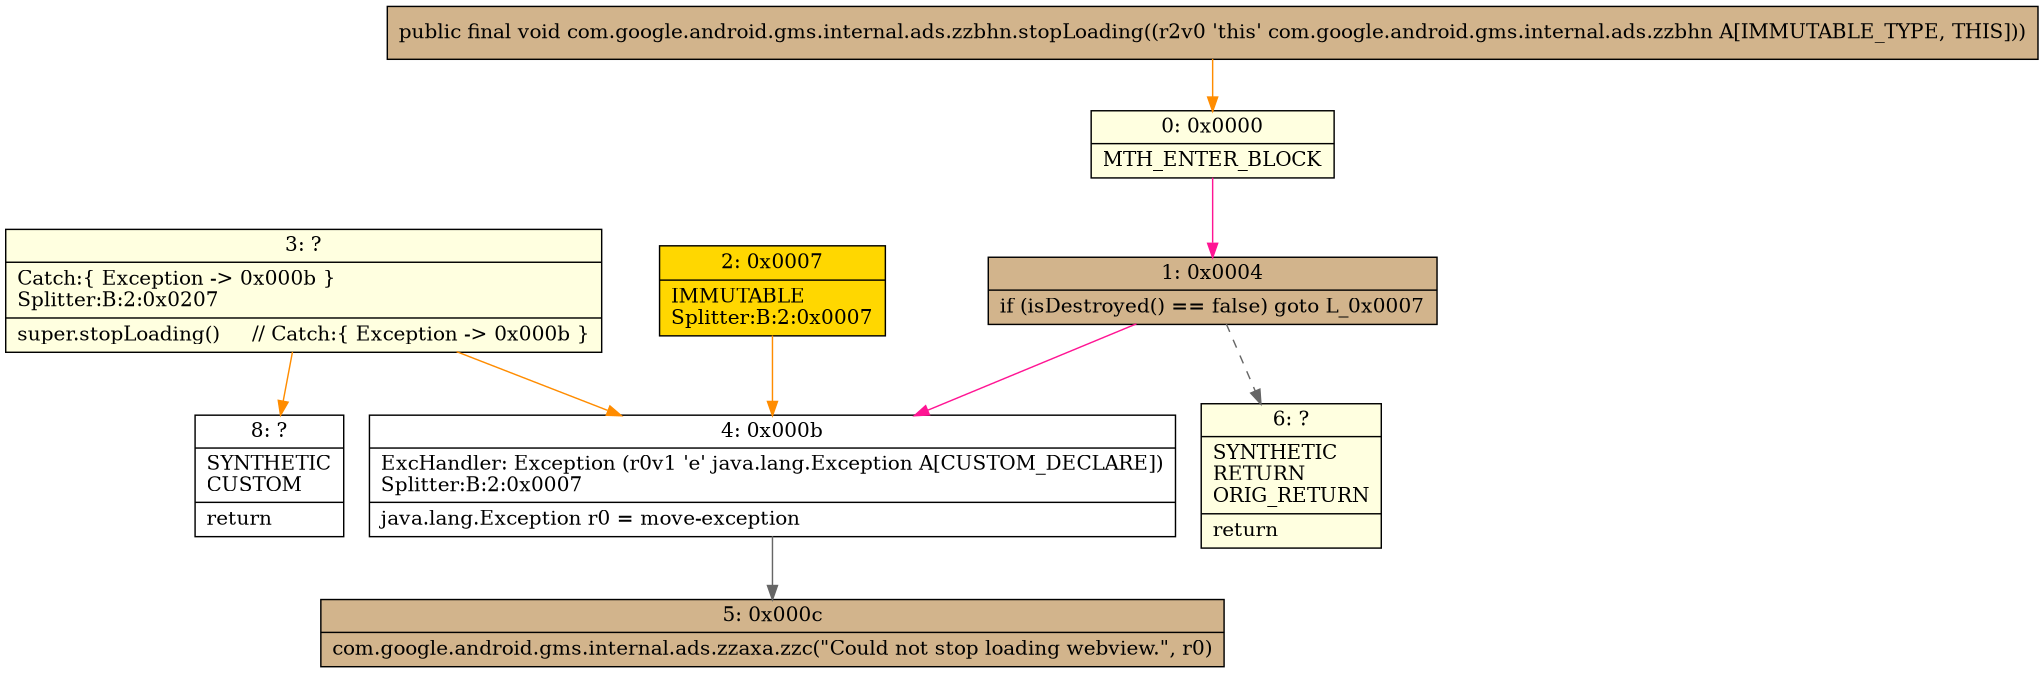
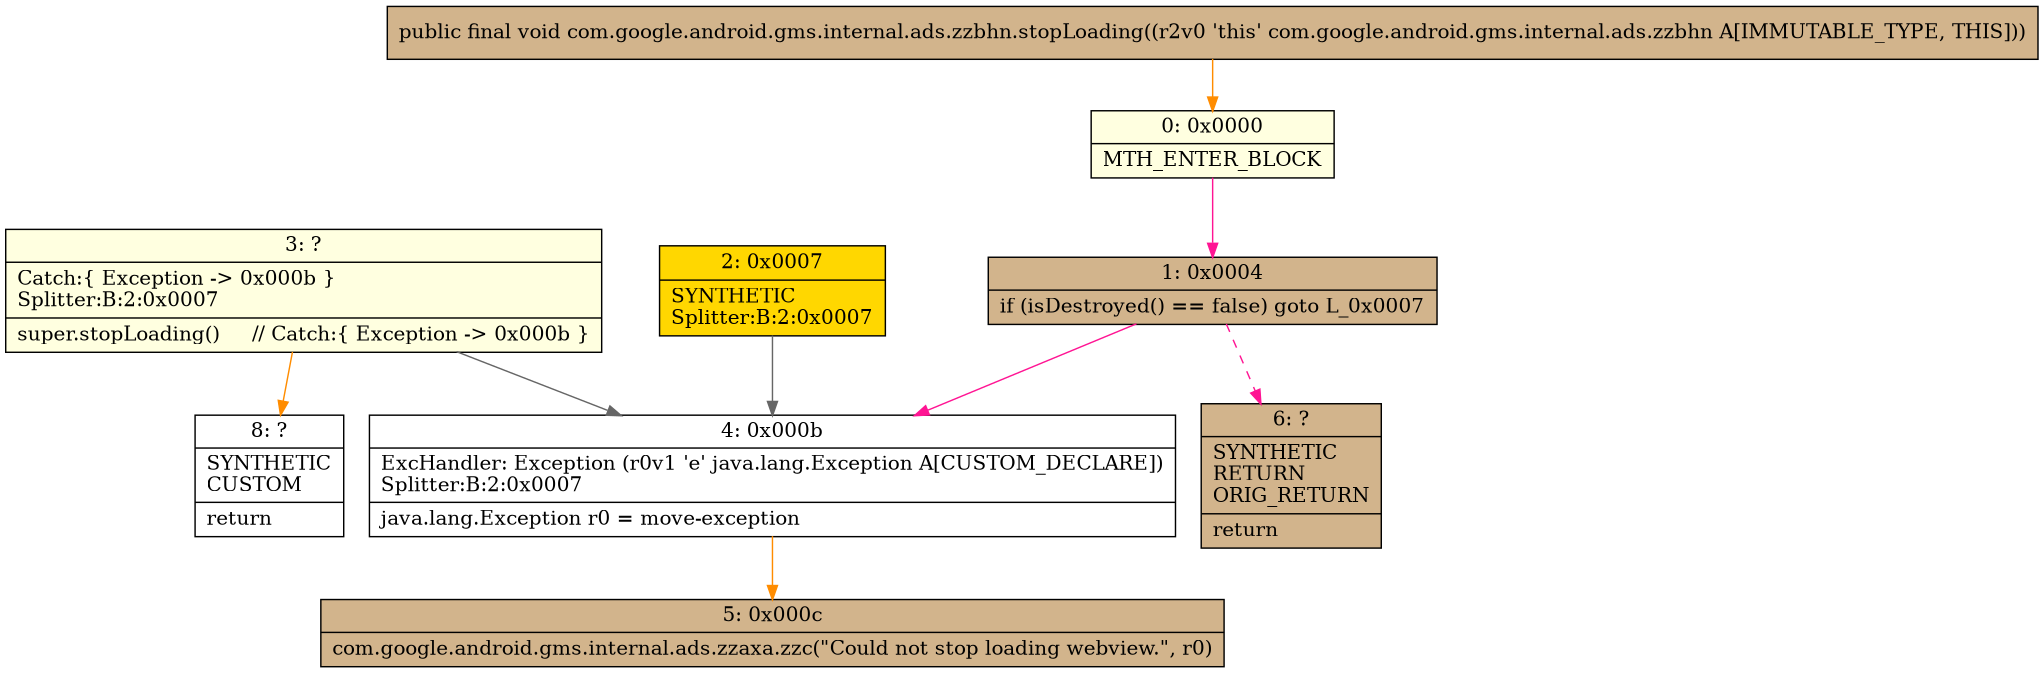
node "2: 0x0007": text "IMMUTABLE" -> "SYNTHETIC"
node "3: ?": text "Splitter:B:2:0x0207" -> "Splitter:B:2:0x0007"
edge "1: 0x0004" -> "6: ?": color gray40 -> deeppink
edge "2: 0x0007" -> "4: 0x000b": color darkorange -> gray40
edge "3: ?" -> "4: 0x000b": color darkorange -> gray40
node "6: ?": fillcolor lightyellow -> tan
edge "4: 0x000b" -> "5: 0x000c": color gray40 -> darkorange
